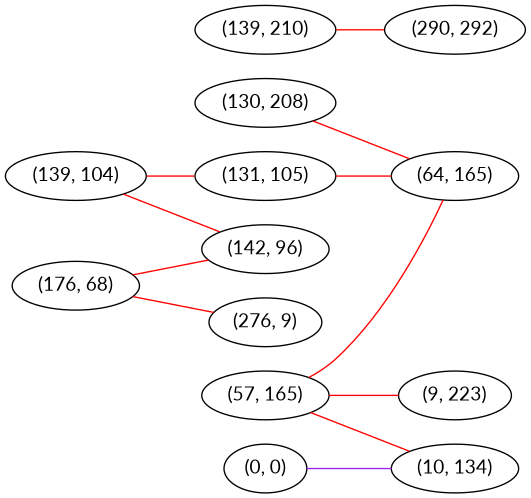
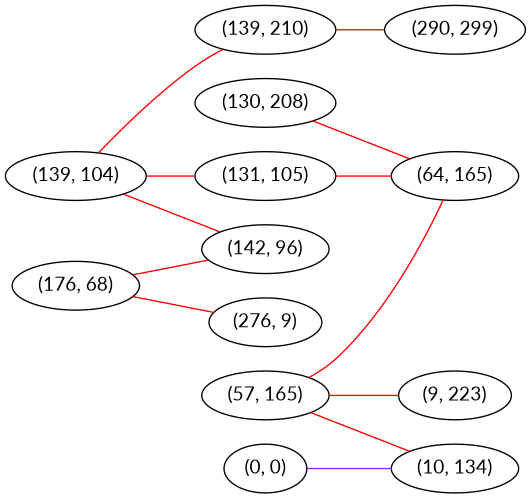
node "(290, 292)": label "(290, 292)" -> "(290, 299)"
edge "(139, 210)" -- "(139, 104)": added
